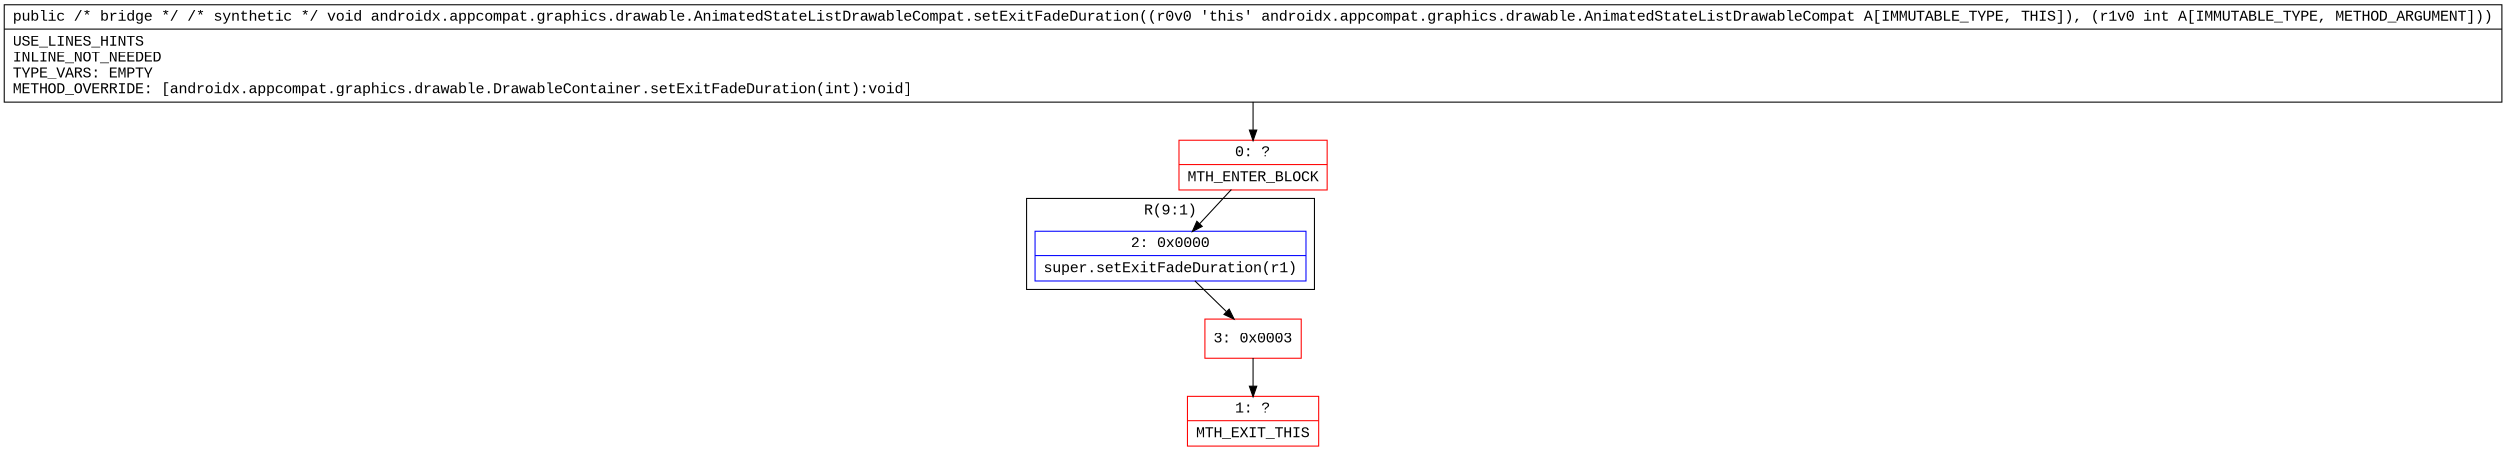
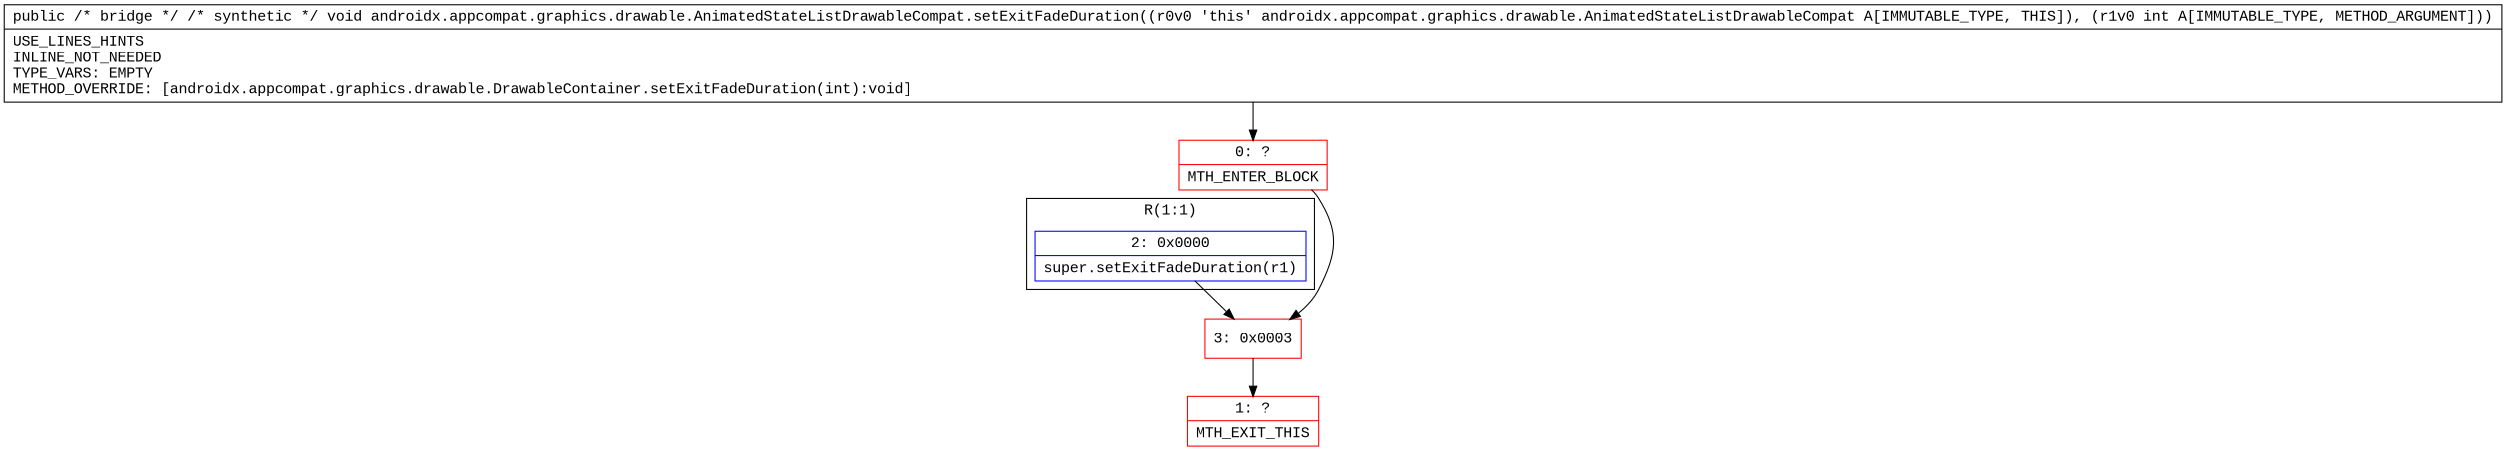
edge "0: ?" -> "2: 0x0000": now "0: ?" -> "3: 0x0003"
cluster "R(9:1)": label "R(9:1)" -> "R(1:1)"
